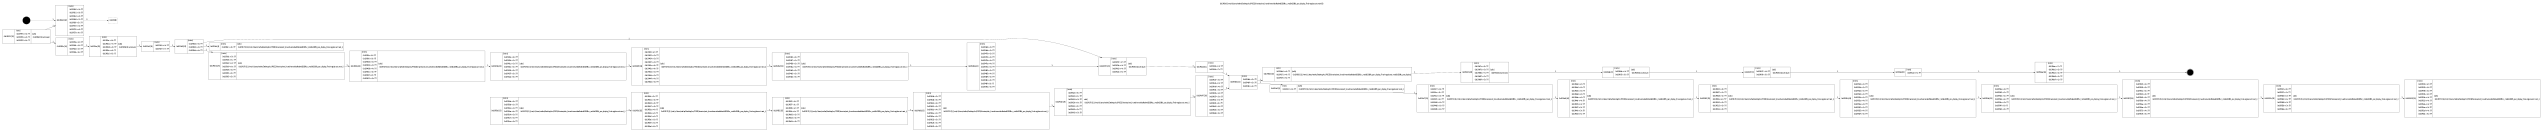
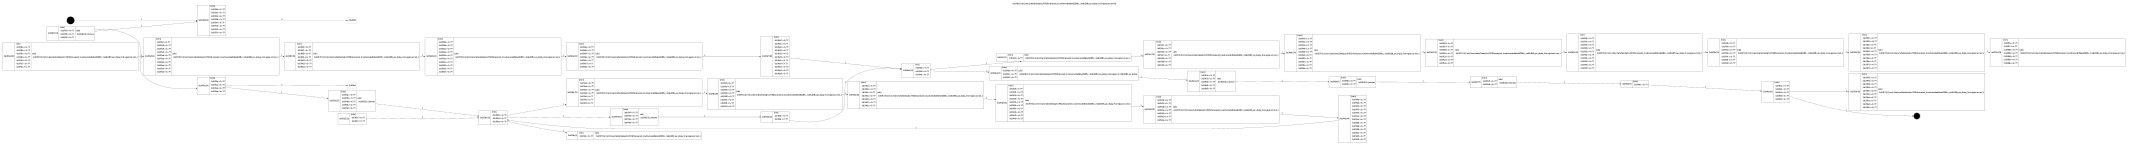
edge "0x1093ac [25]" -> "0x1093c5 [11]": now "0x1093ac [25]" -> "0x1093d0 [12]"
edge "0x10946b [44]" -> "0x109497 [20]": now "0x10946b [44]" -> "0x1093d0 [12]"
node "0x1096a5": added
edge "0x10957a [25]" -> "0x109593 [35]": now "0x1096aa [16]" -> "0x109593 [35]"
